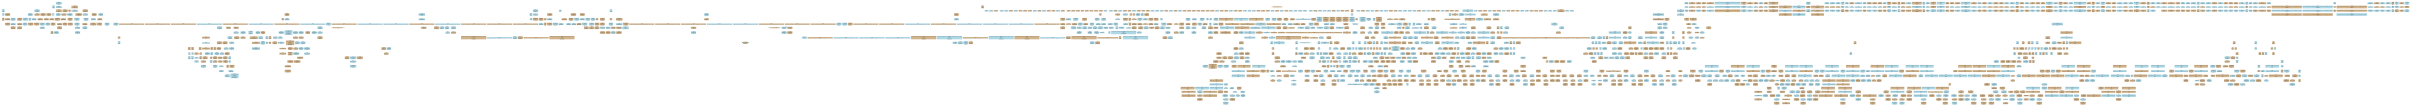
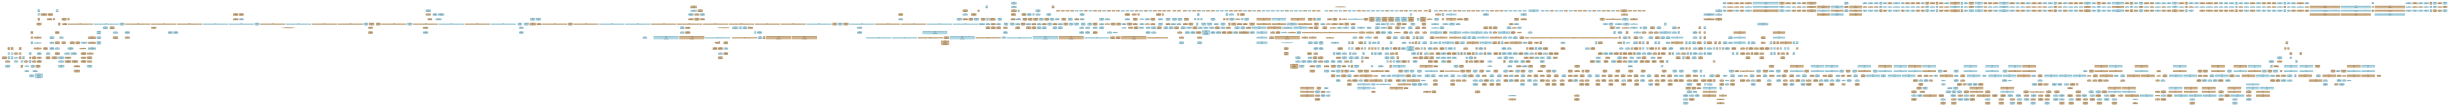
node "CE0x86cfe00": added
node "CE0x6b62340": added
node "CE0x87a1790": added
